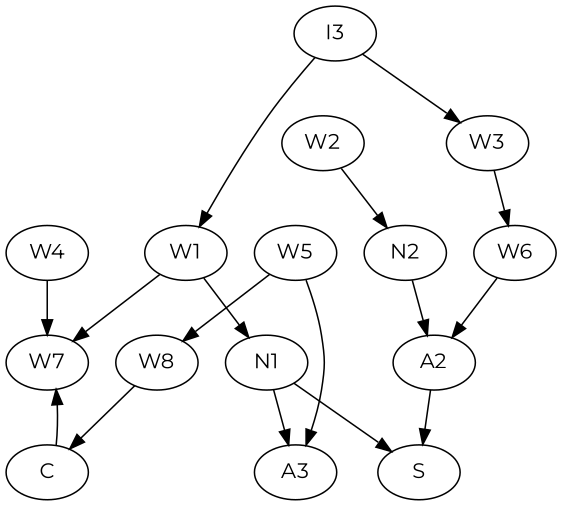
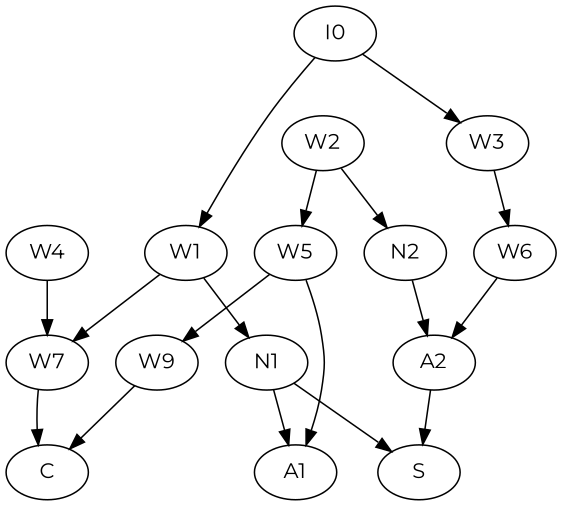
node "I3": label "I3" -> "I0"
edge "W2" -> "W5": added
node "W8": label "W8" -> "W9"
edge "C" -> "W7": reversed
node "A3": label "A3" -> "A1"
